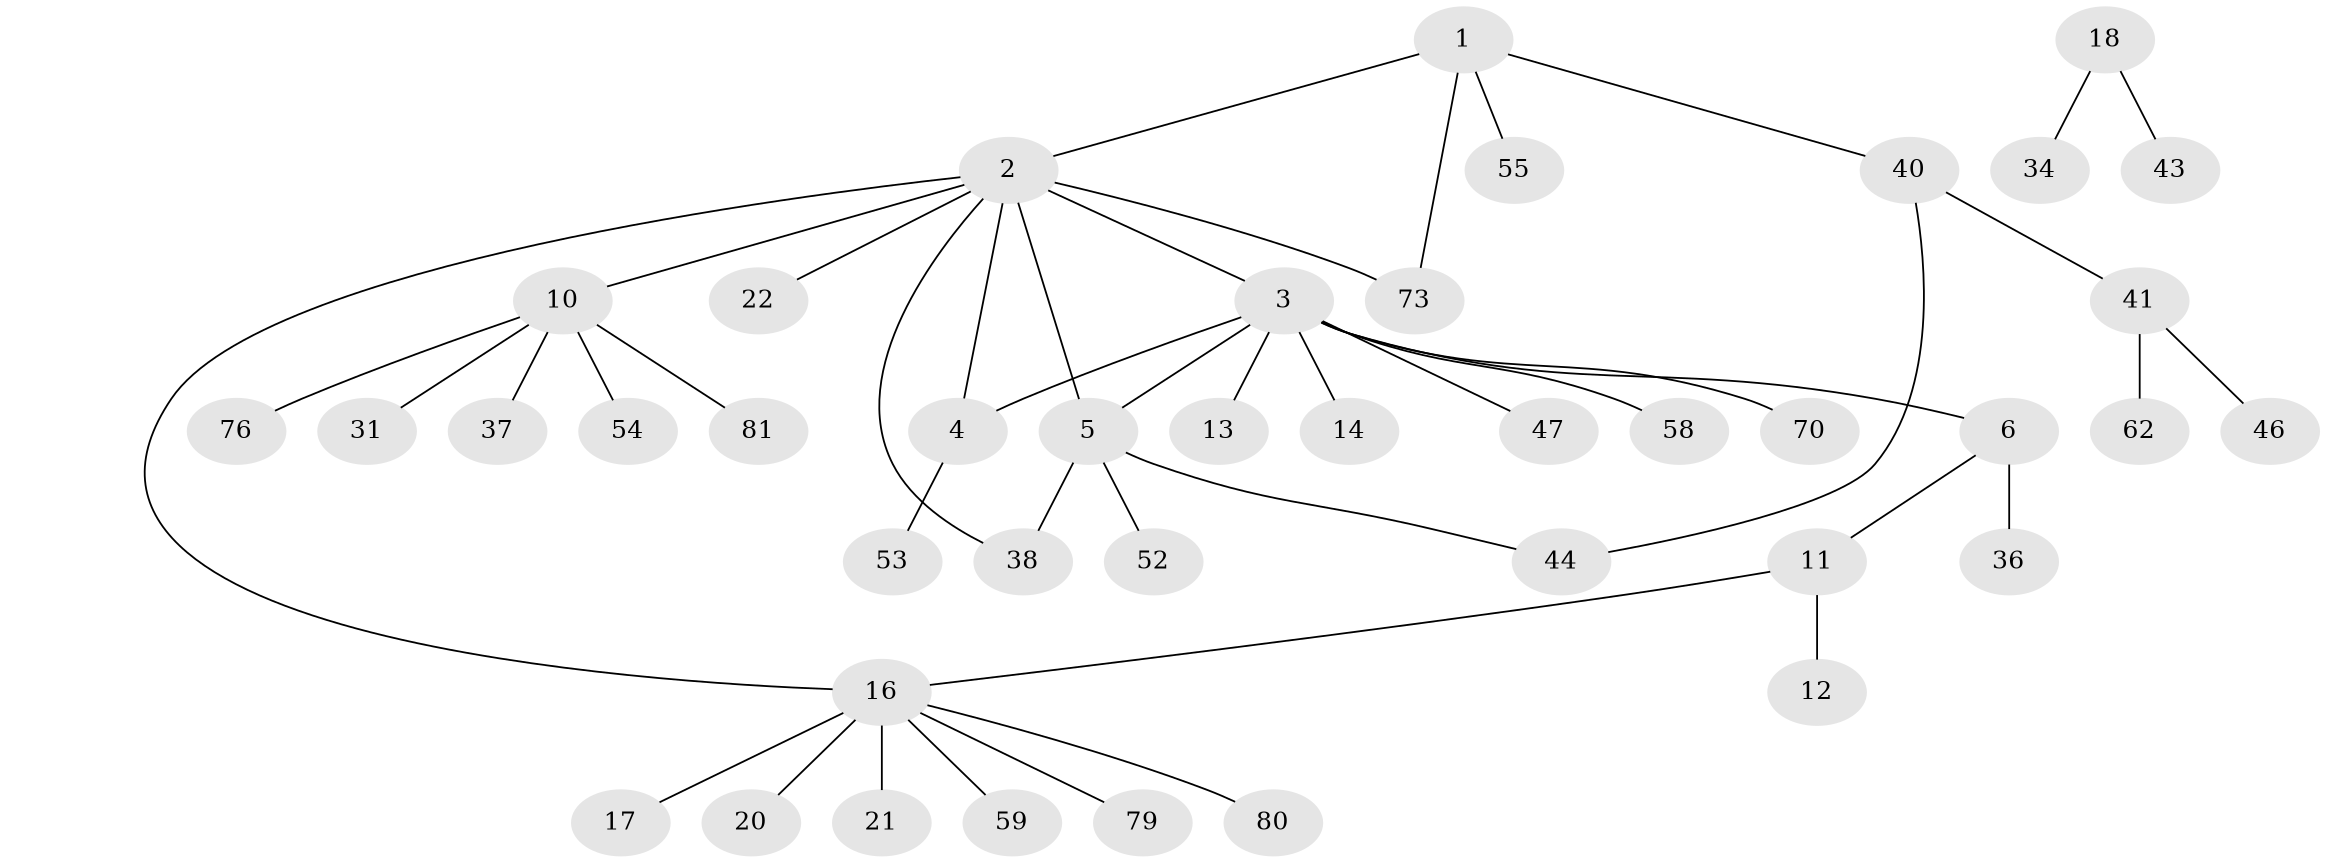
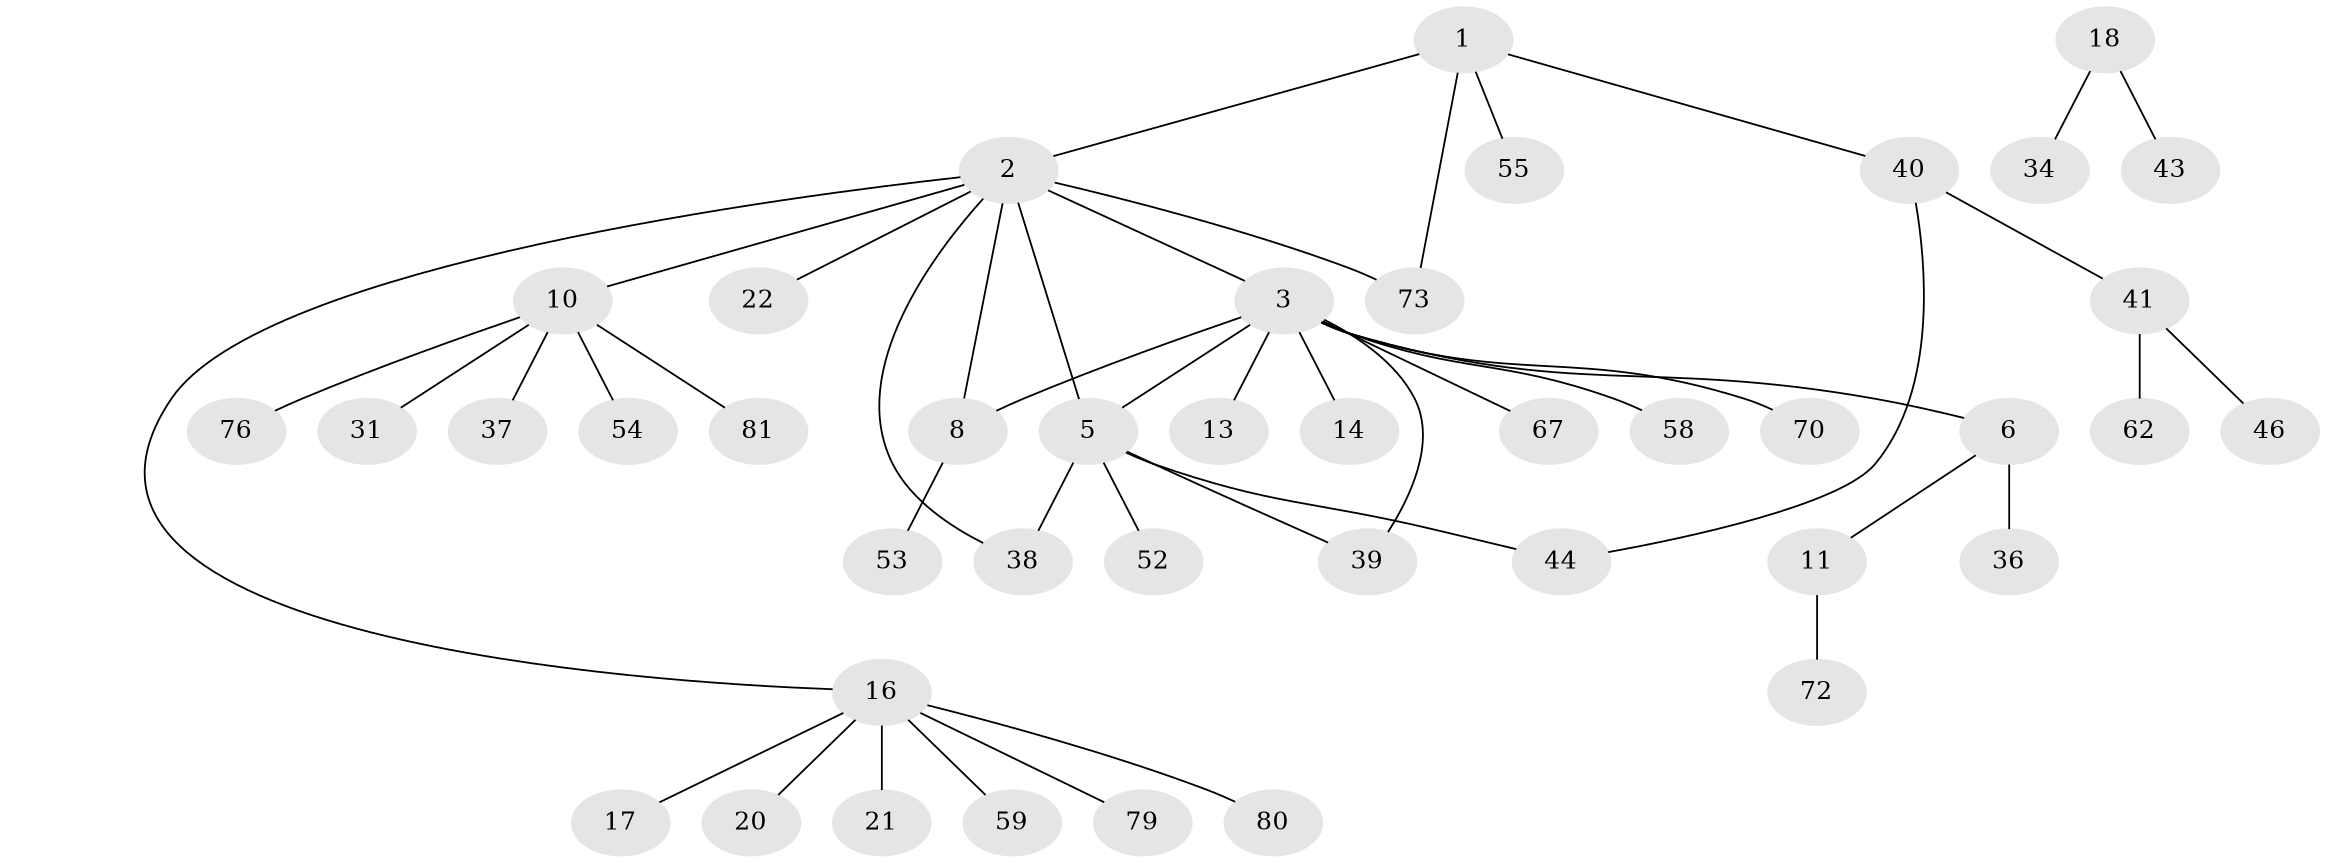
node "4": label "4" -> "8"
node "47": label "47" -> "67"
node "39": added
edge "11" -- "16": removed
node "12": label "12" -> "72"
